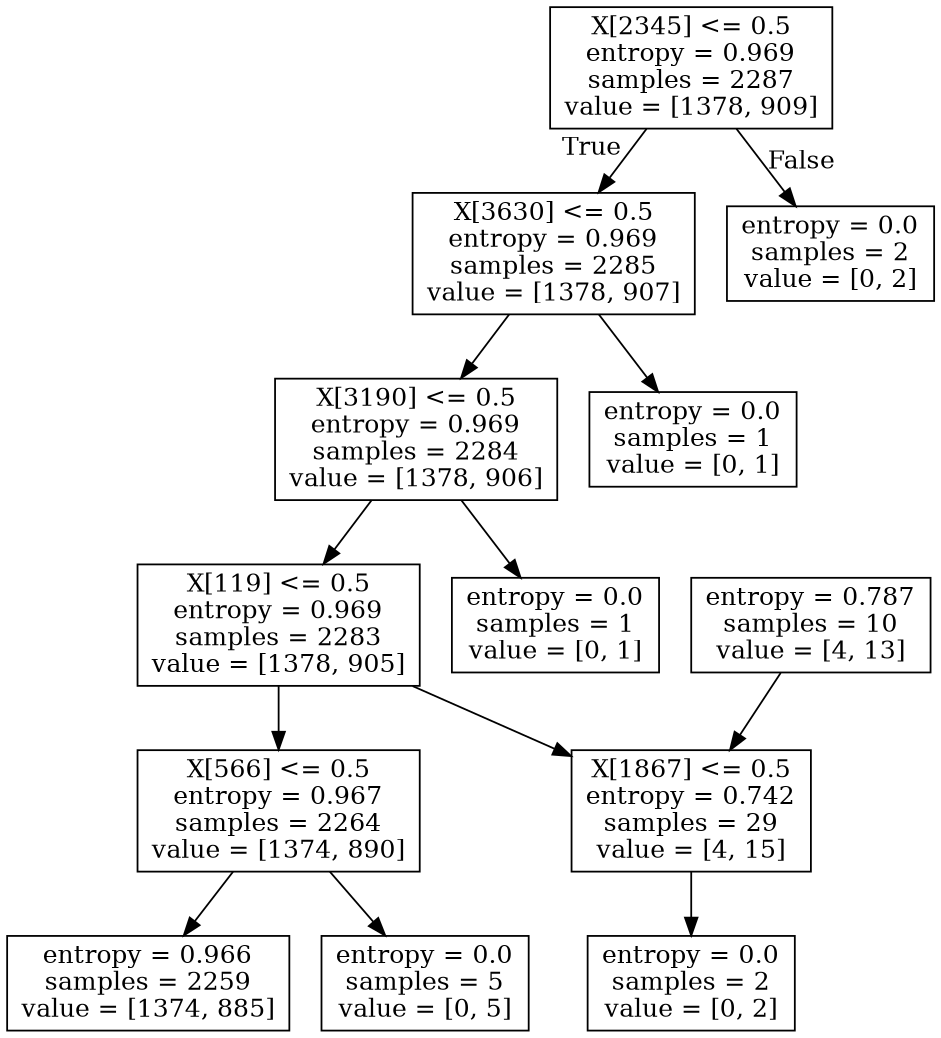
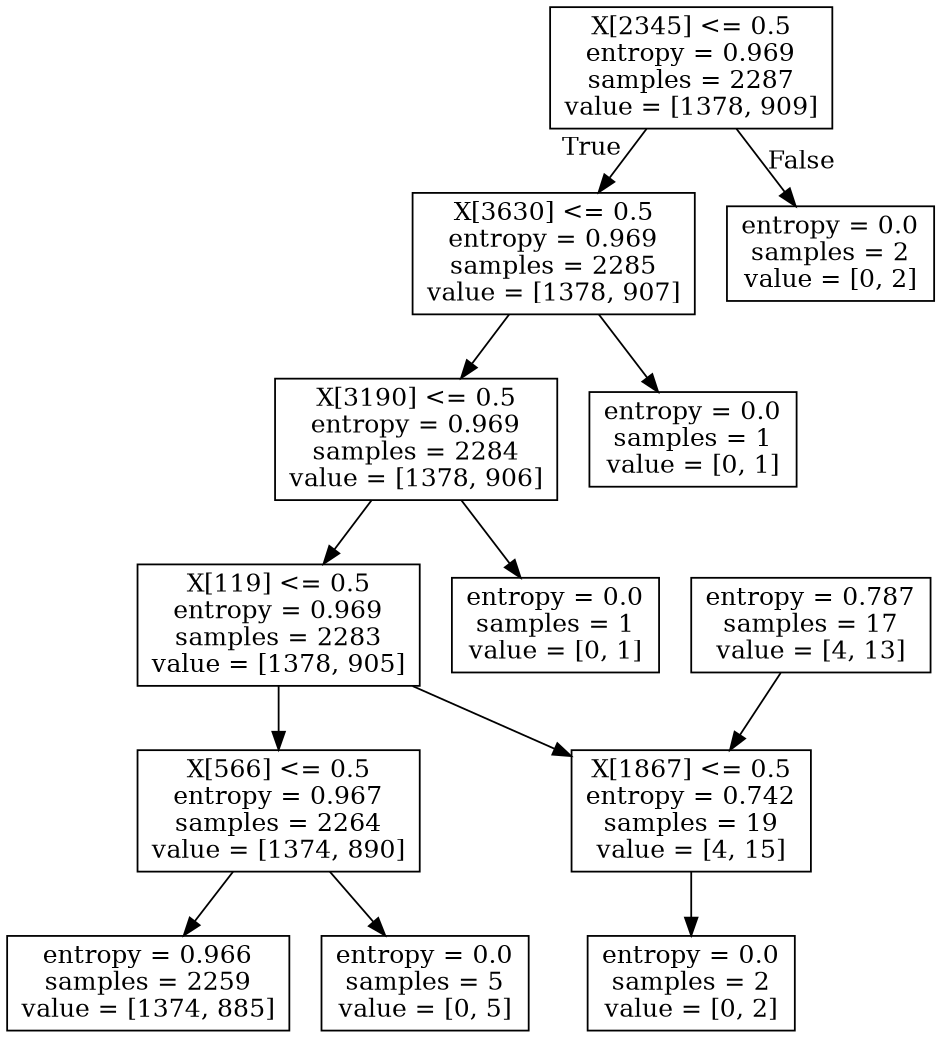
node "entropy = 0.787 samples = 10 value = [4, 13]": label "entropy = 0.787 samples = 10 value = [4, 13]" -> "entropy = 0.787 samples = 17 value = [4, 13]"
node "X[1867] <= 0.5 entropy = 0.742 samples = 29 value = [4, 15]": label "X[1867] <= 0.5 entropy = 0.742 samples = 29 value = [4, 15]" -> "X[1867] <= 0.5 entropy = 0.742 samples = 19 value = [4, 15]"
